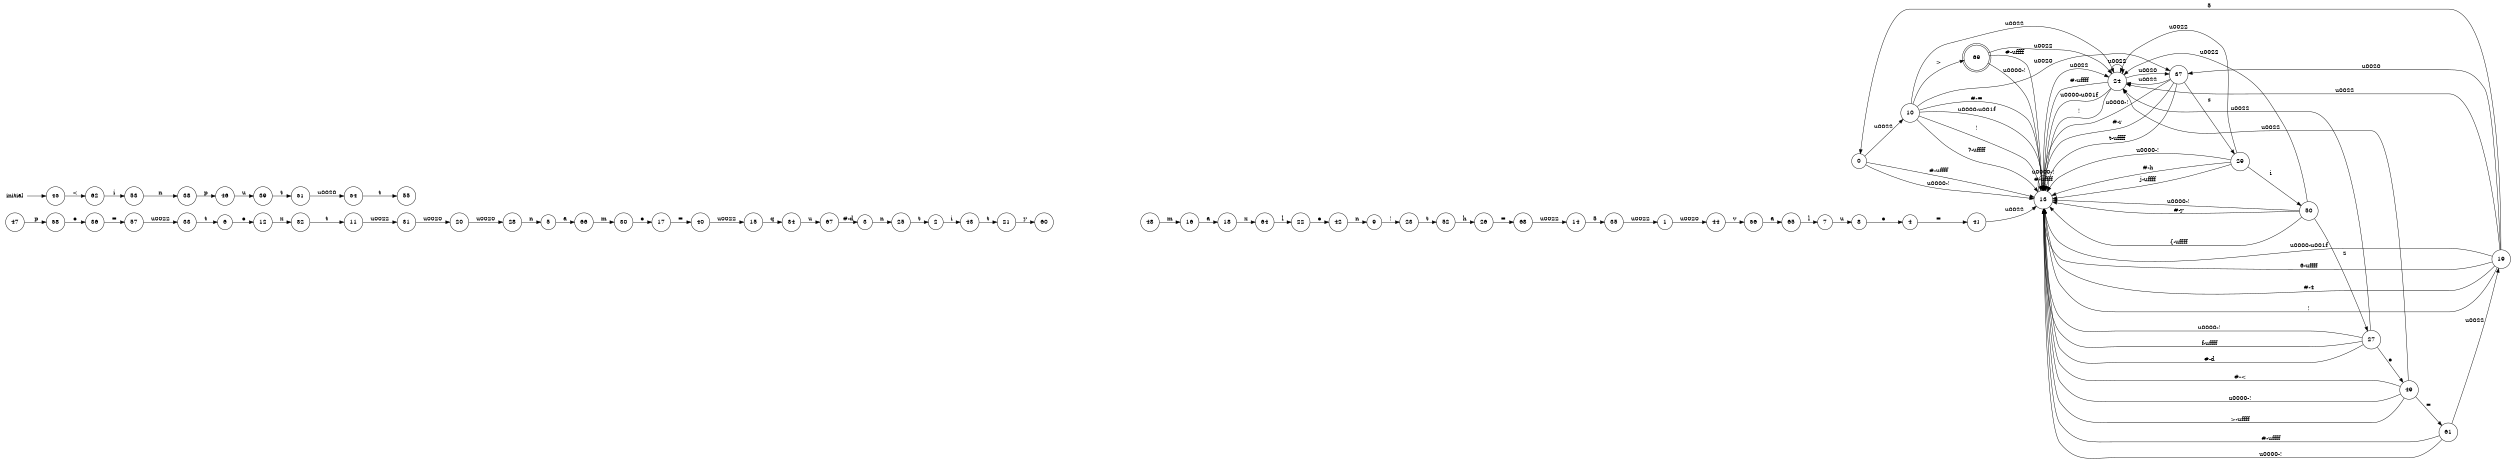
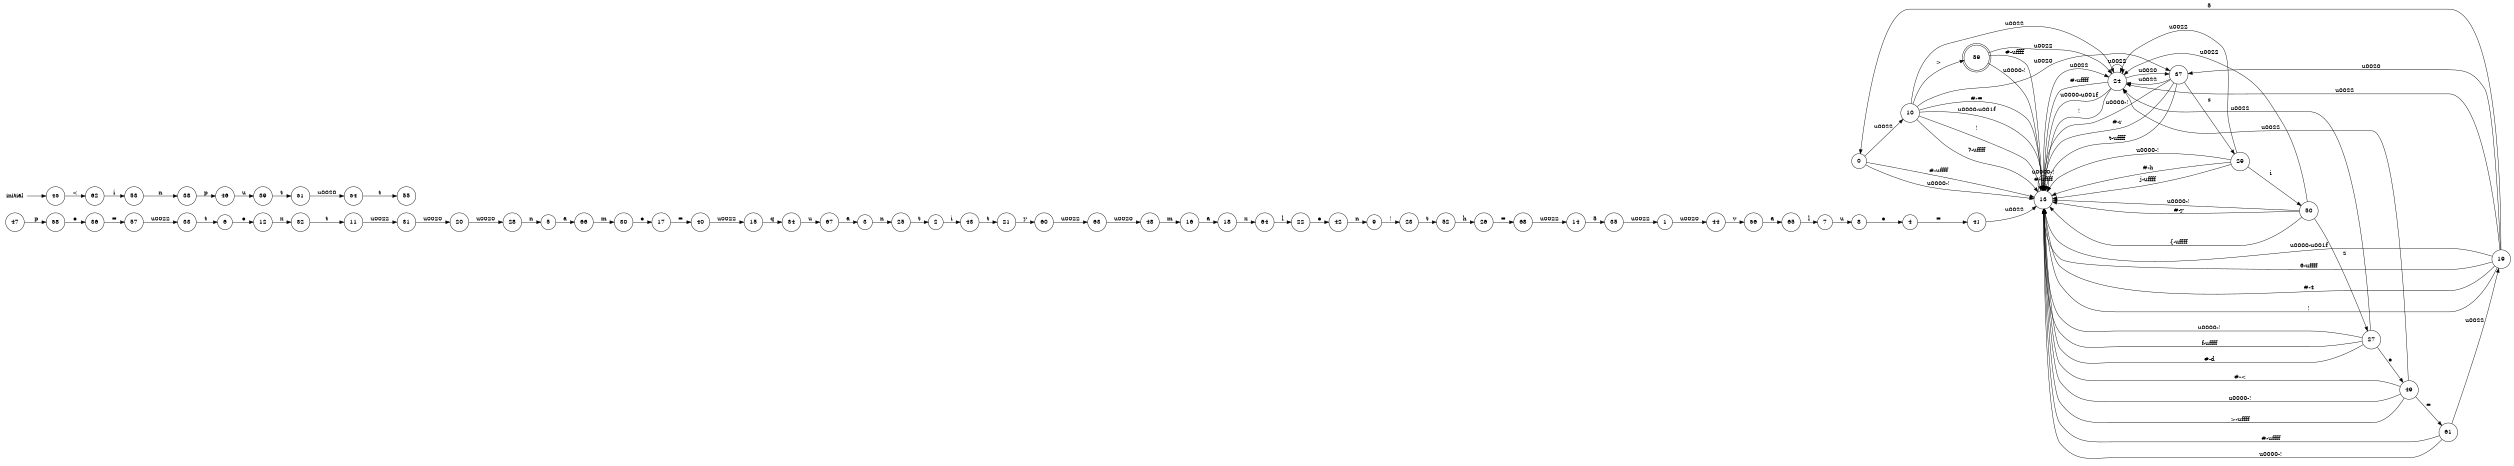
node "69": label "69" -> "59"
edge "67" -> "3": label "#-d" -> "a"
node "63": added
